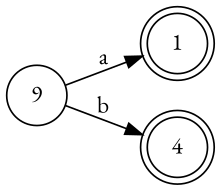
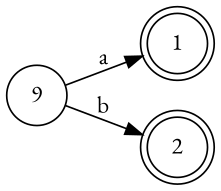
node "4": label "4" -> "2"
